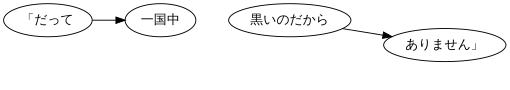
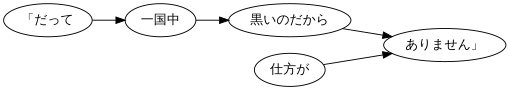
edge "一国中" -> "黒いのだから": added
node "仕方が": added
